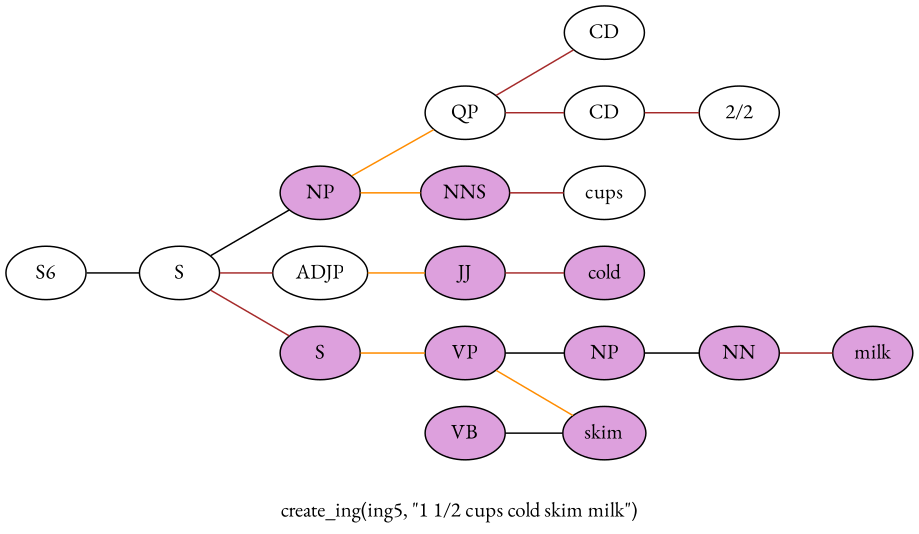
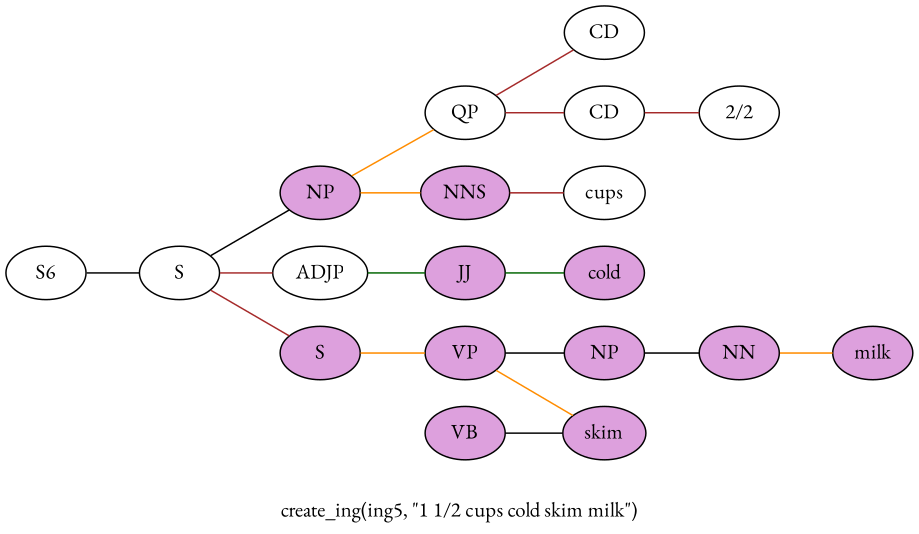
edge "ADJP" -- "JJ": color darkorange -> darkgreen
edge "JJ" -- "cold": color brown -> darkgreen
edge "NN" -- "milk": color brown -> darkorange
